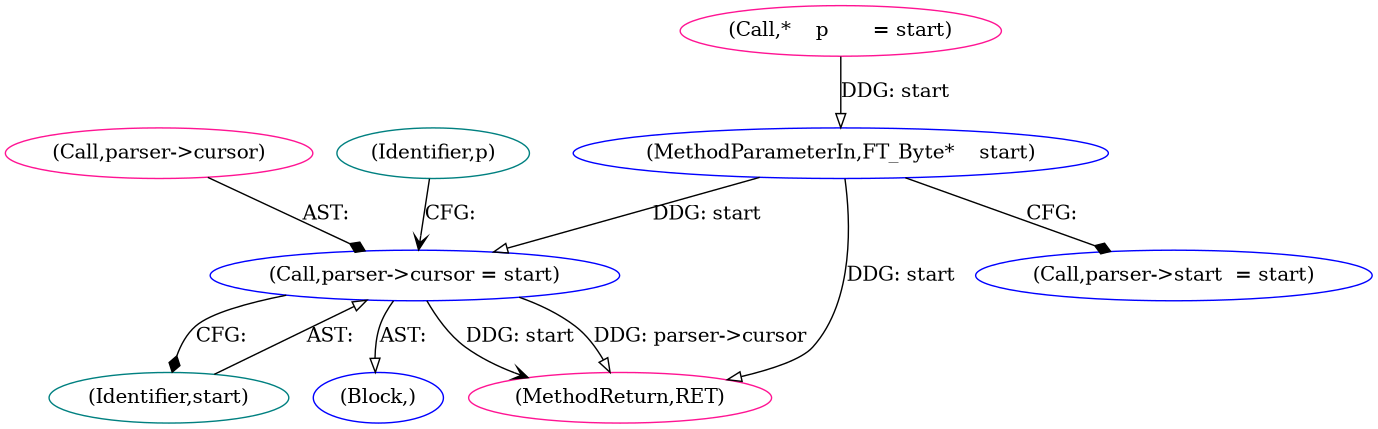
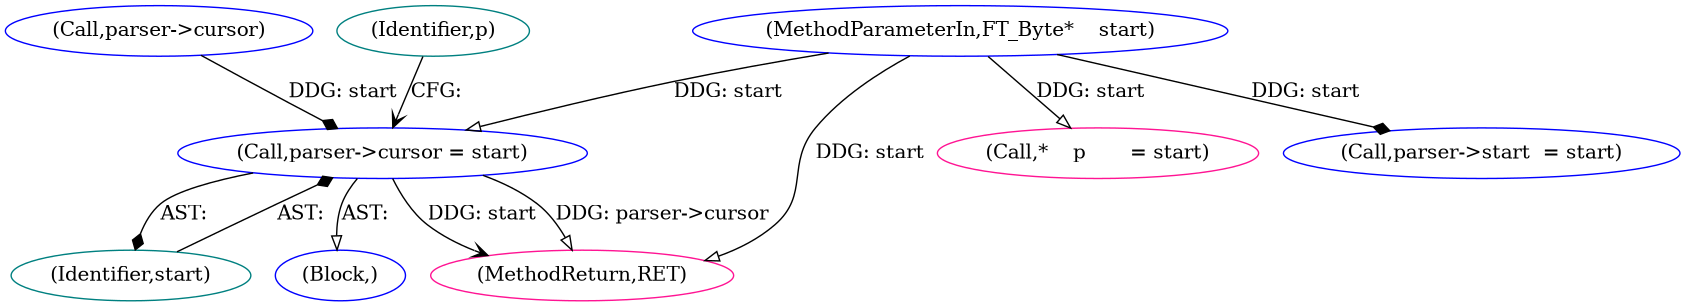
edge "(Call,*    p       = start)" -> "(MethodParameterIn,FT_Byte*    start)": reversed
node "(Call,parser->cursor)": color deeppink -> blue
edge "(Call,parser->cursor)" -> "(Call,parser->cursor = start)": label "AST: " -> "DDG: start"
edge "(MethodParameterIn,FT_Byte*    start)" -> "(Call,parser->start  = start)": label "CFG: " -> "DDG: start"
edge "(Call,parser->cursor = start)" -> "(Identifier,start)": label "CFG: " -> "AST: "
edge "(Identifier,start)" -> "(Call,parser->cursor = start)": arrowhead onormal -> diamond
